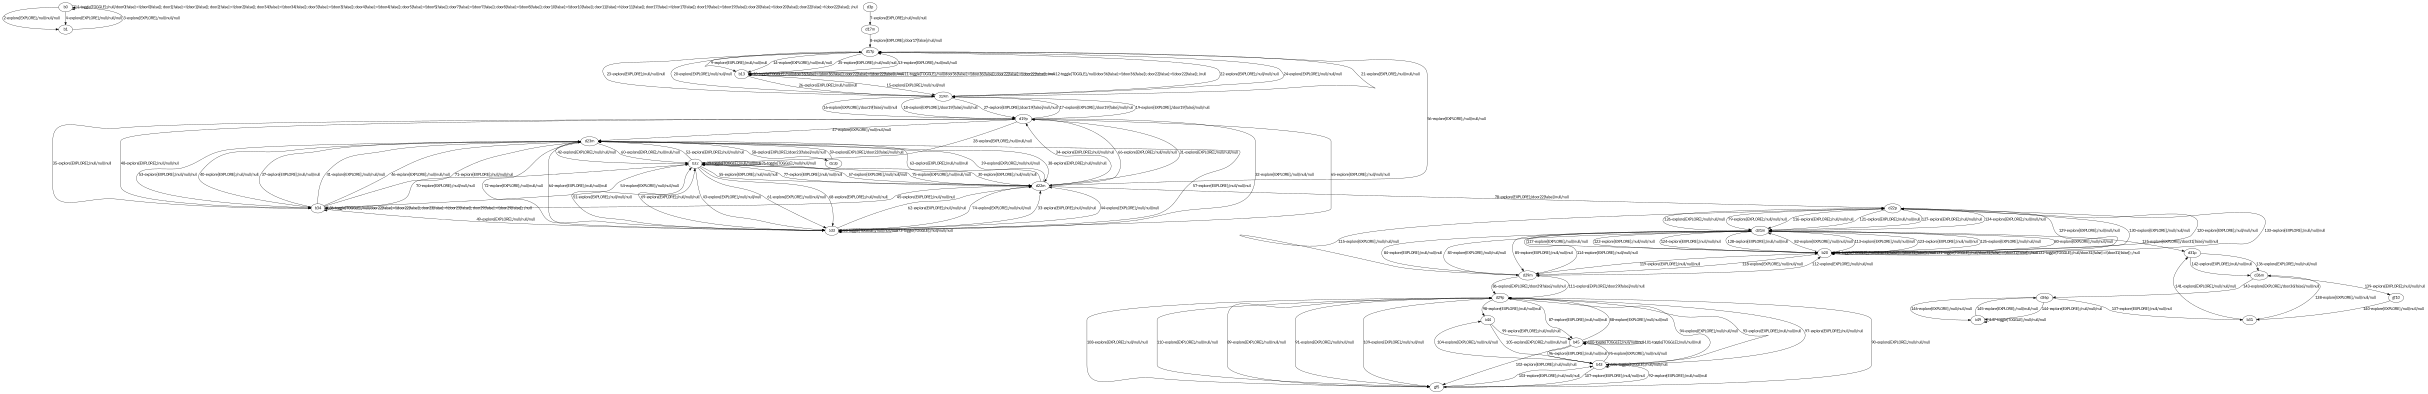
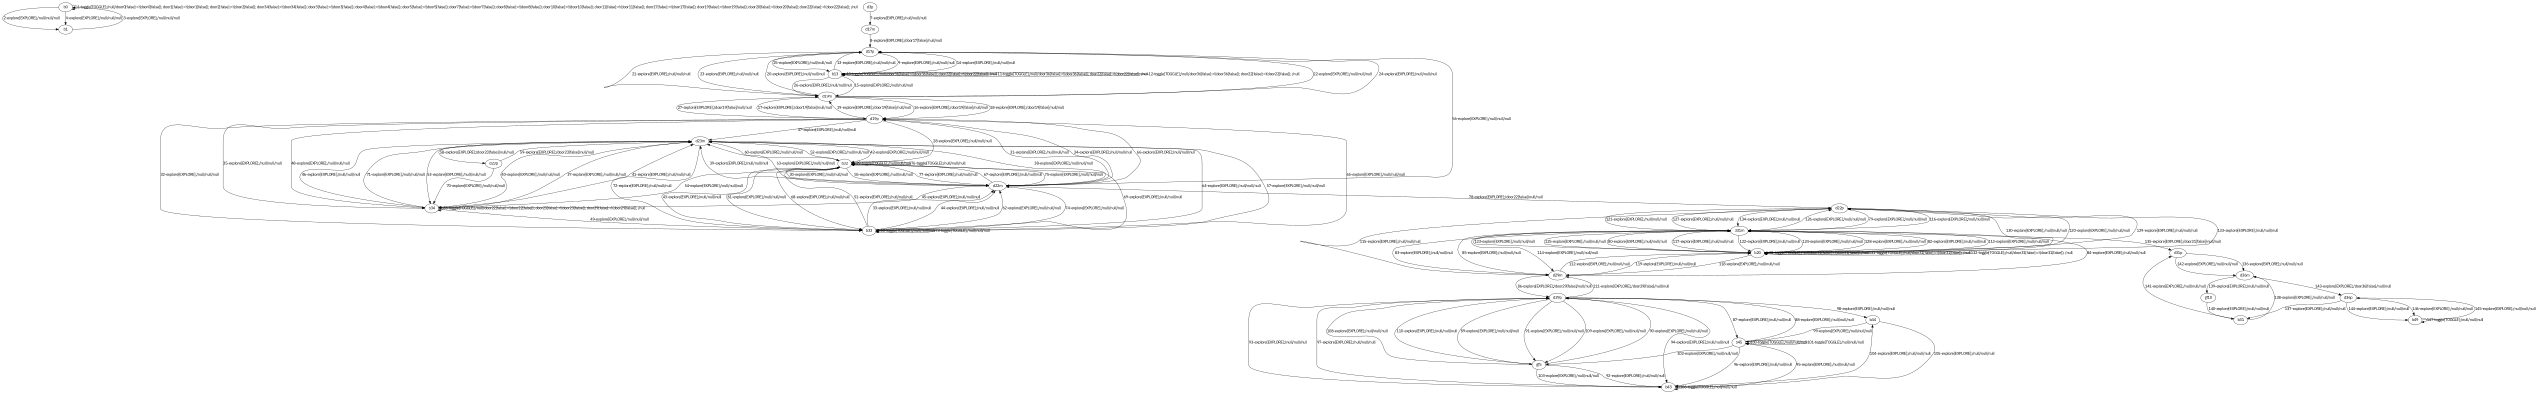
edge "b32" -> "b34": now "d23p" -> "b34"
edge "b43" -> "gf5": removed, label "107-explore[EXPLORE];/null/null/null"
